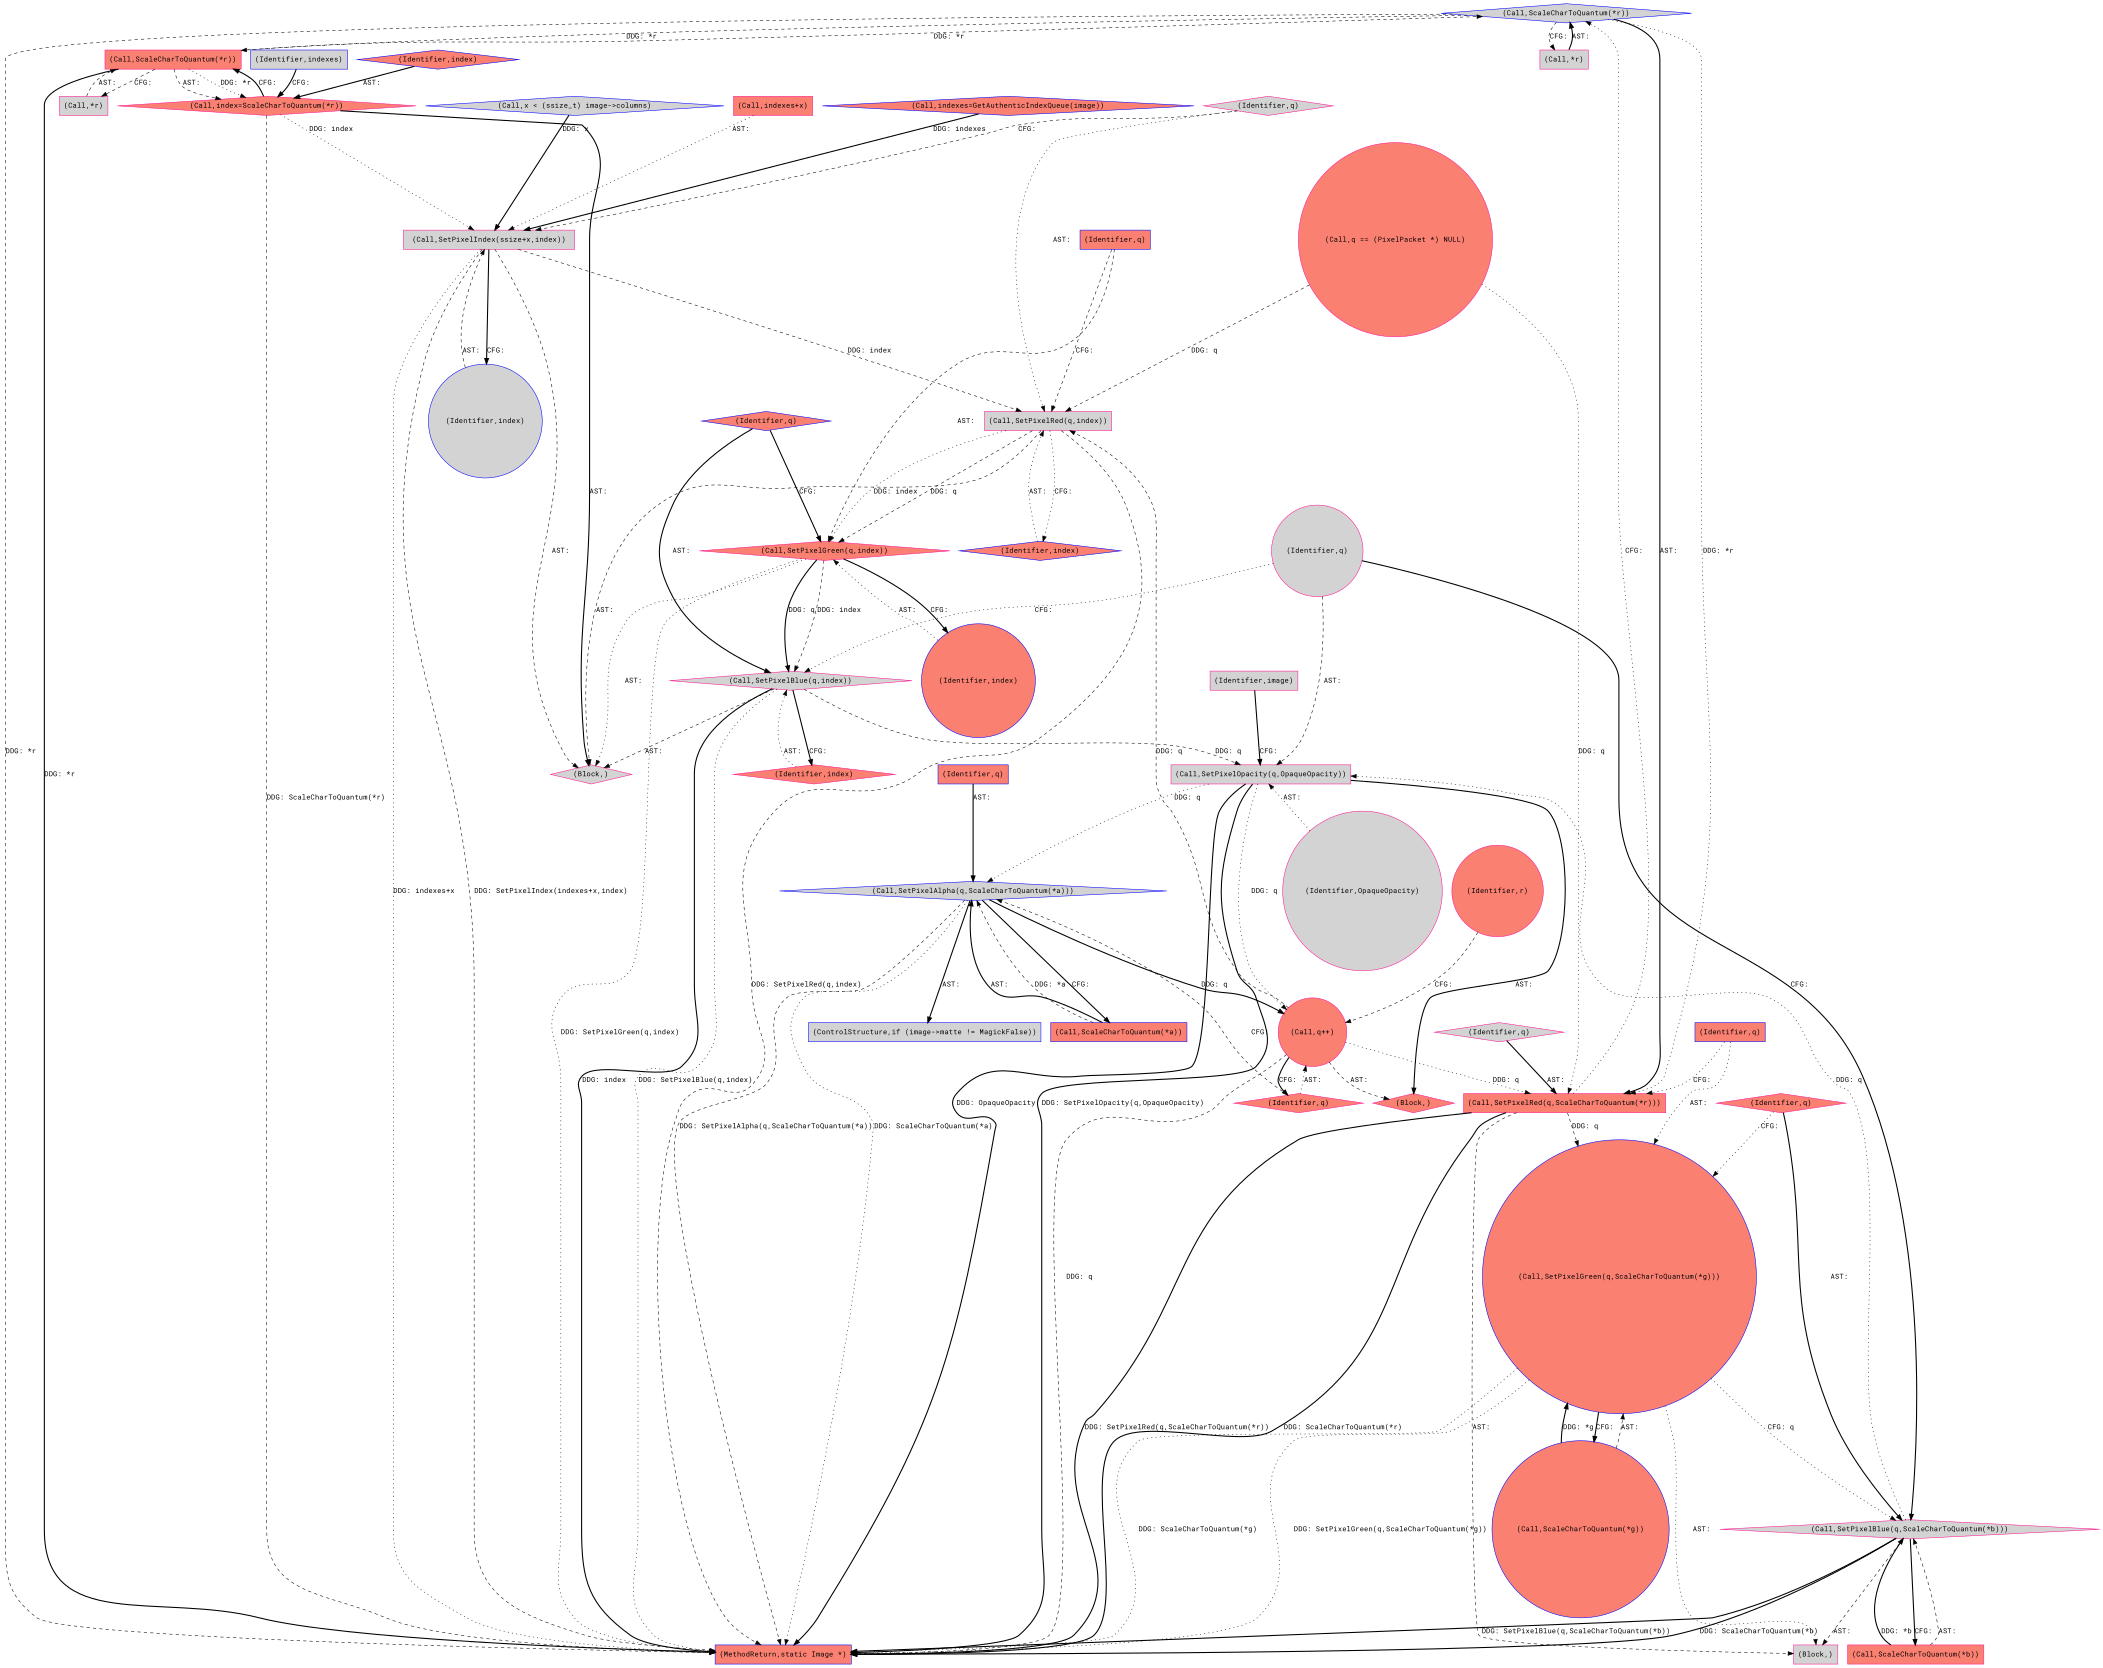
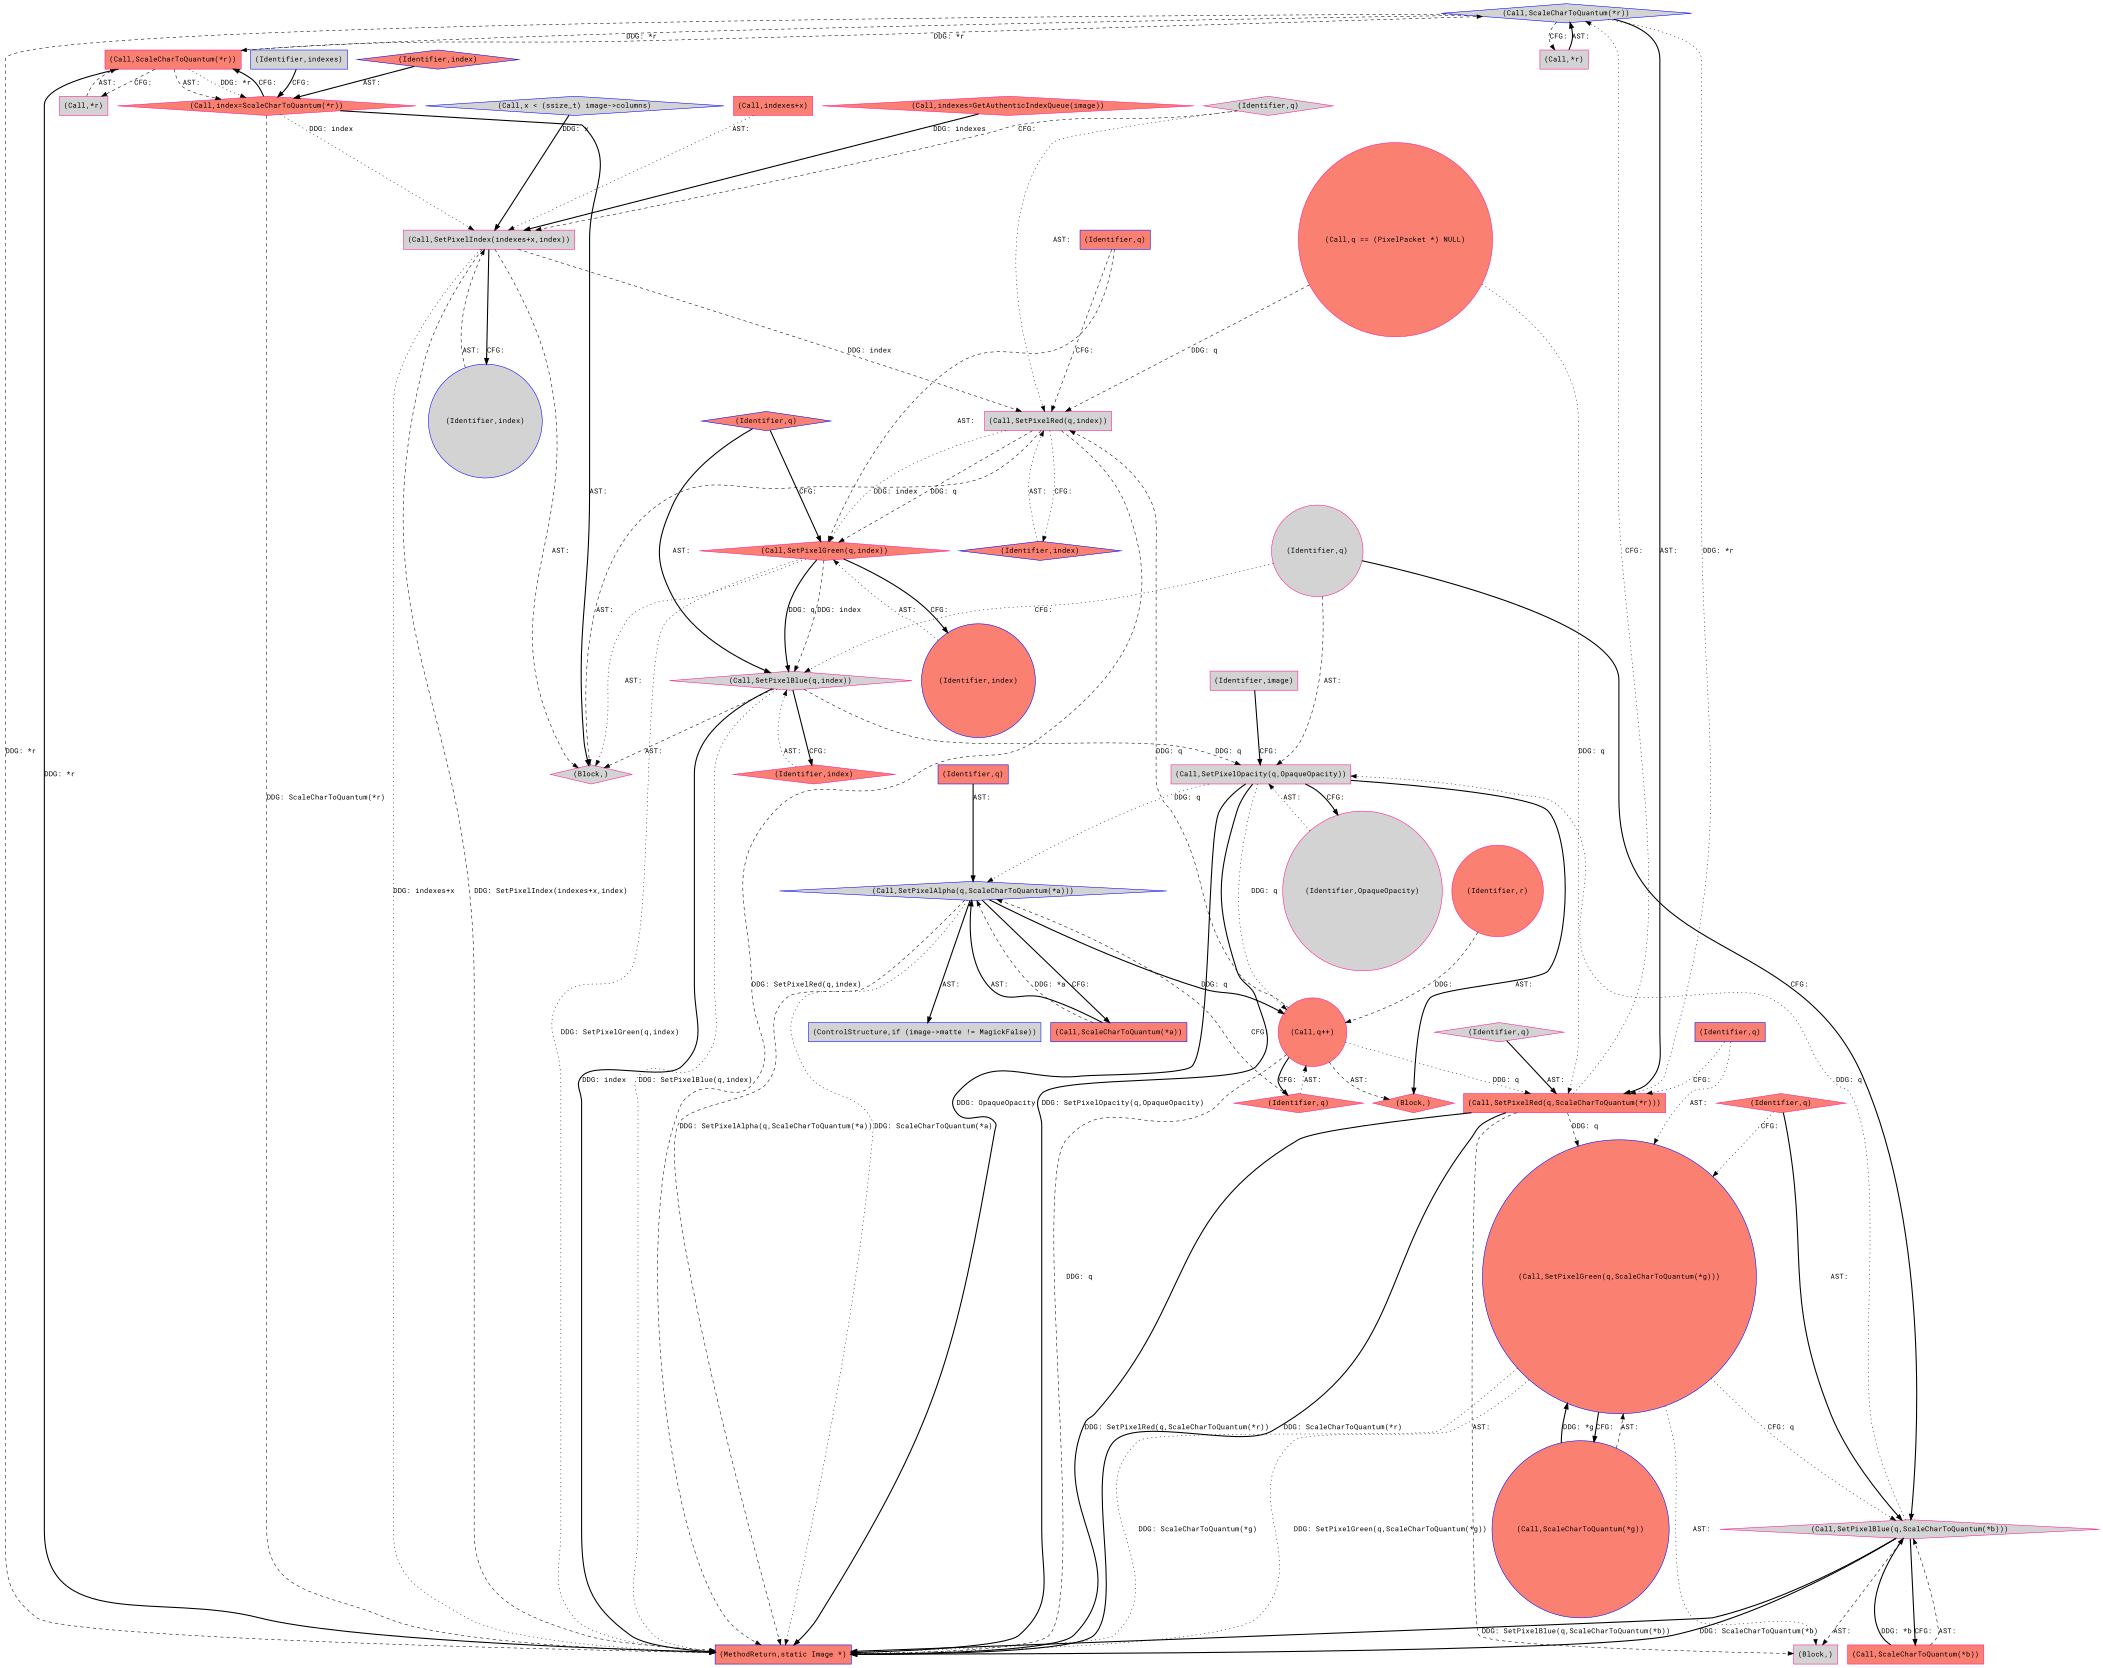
node "(Call,indexes=GetAuthenticIndexQueue(image))": color blue -> deeppink
node "(Call,SetPixelIndex(ssize+x,index))": label "(Call,SetPixelIndex(ssize+x,index))" -> "(Call,SetPixelIndex(indexes+x,index))"
edge "(Call,SetPixelOpacity(q,OpaqueOpacity))" -> "(Identifier,OpaqueOpacity)": added, label "CFG:"
edge "(Identifier,r)" -> "(Call,q++)": label "CFG: " -> "DDG: "
